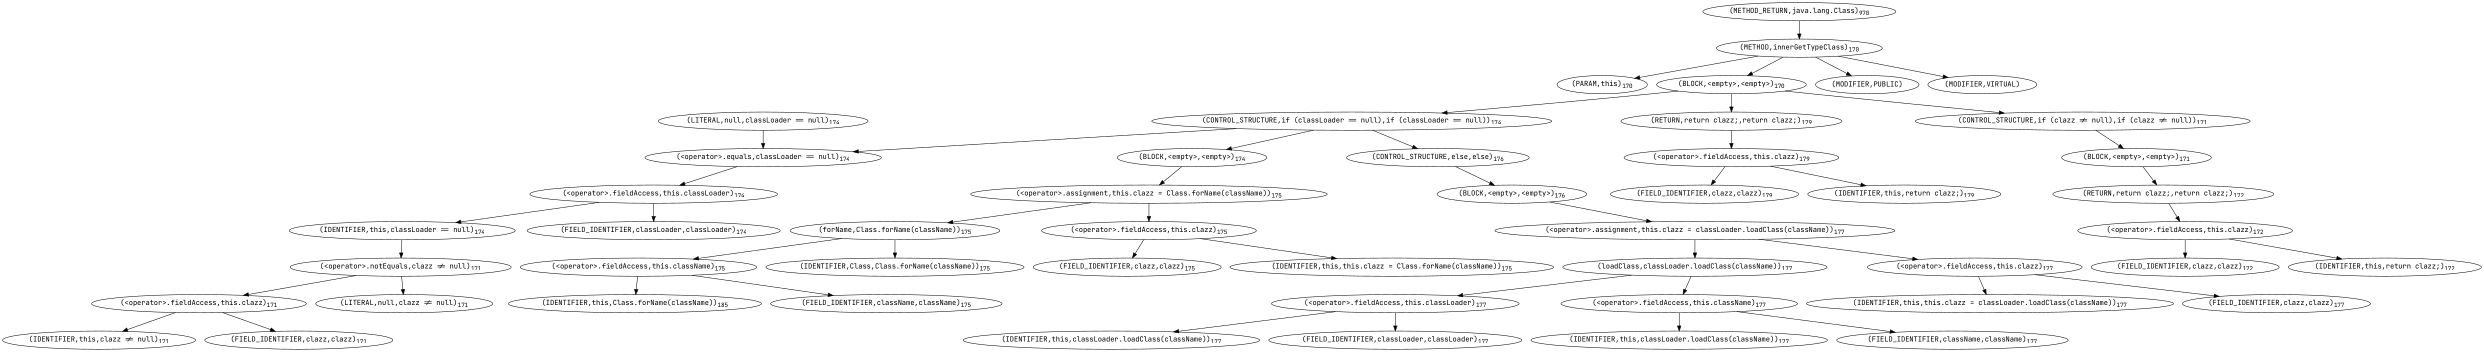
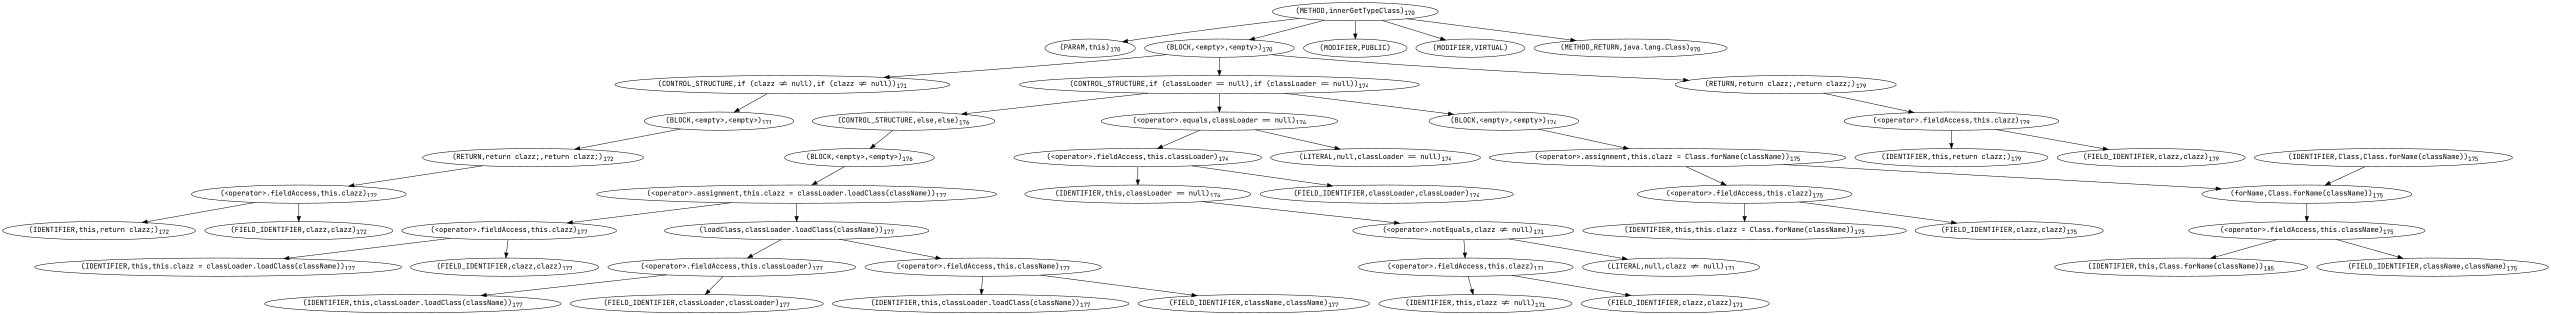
edge "(METHOD_RETURN,java.lang.Class)" -> "(METHOD,innerGetTypeClass)": reversed
edge "(LITERAL,null,classLoader == null)" -> "(<operator>.equals,classLoader == null)": reversed
edge "(forName,Class.forName(className))" -> "(IDENTIFIER,Class,Class.forName(className))": reversed
